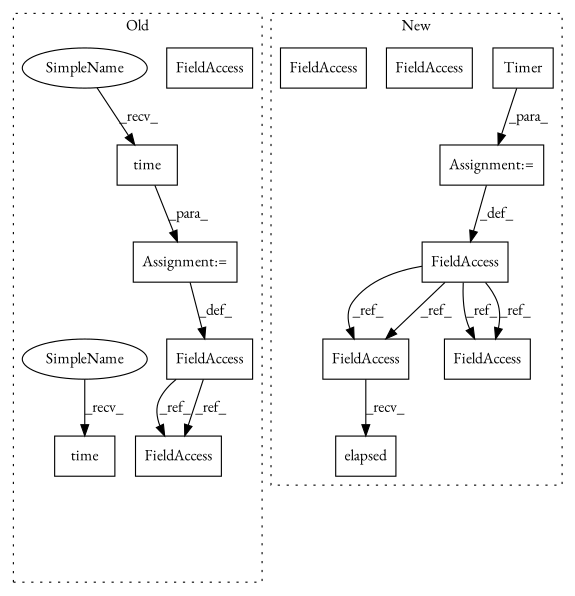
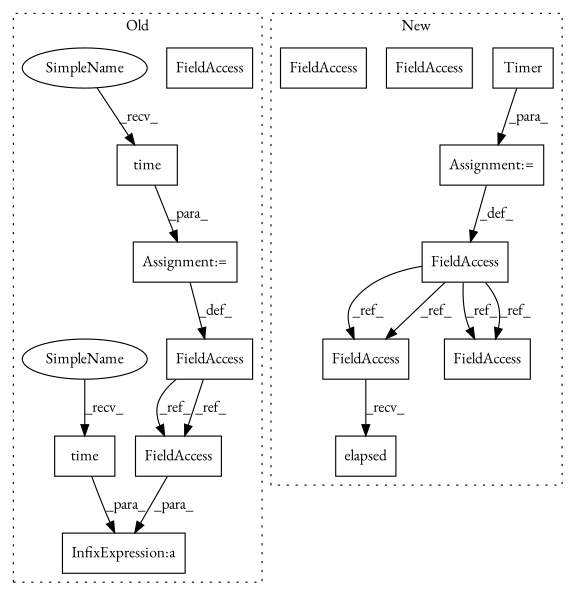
node "InfixExpression:a": added
